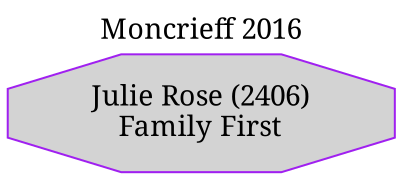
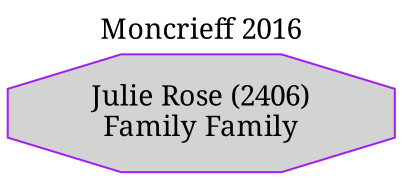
node "Julie Rose (2406) Family First": label "Julie Rose (2406) Family First" -> "Julie Rose (2406) Family Family"
